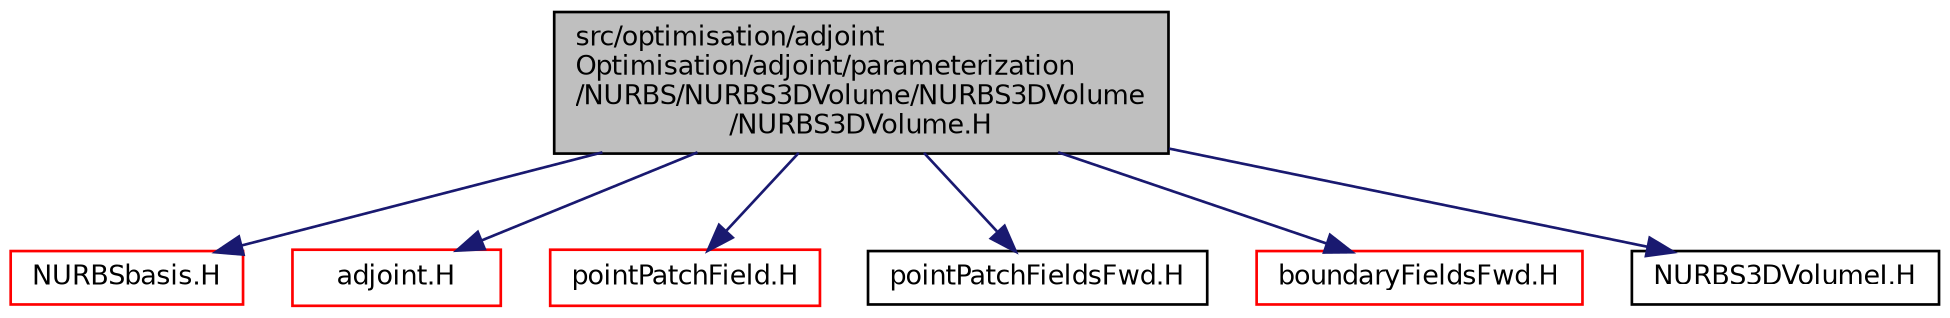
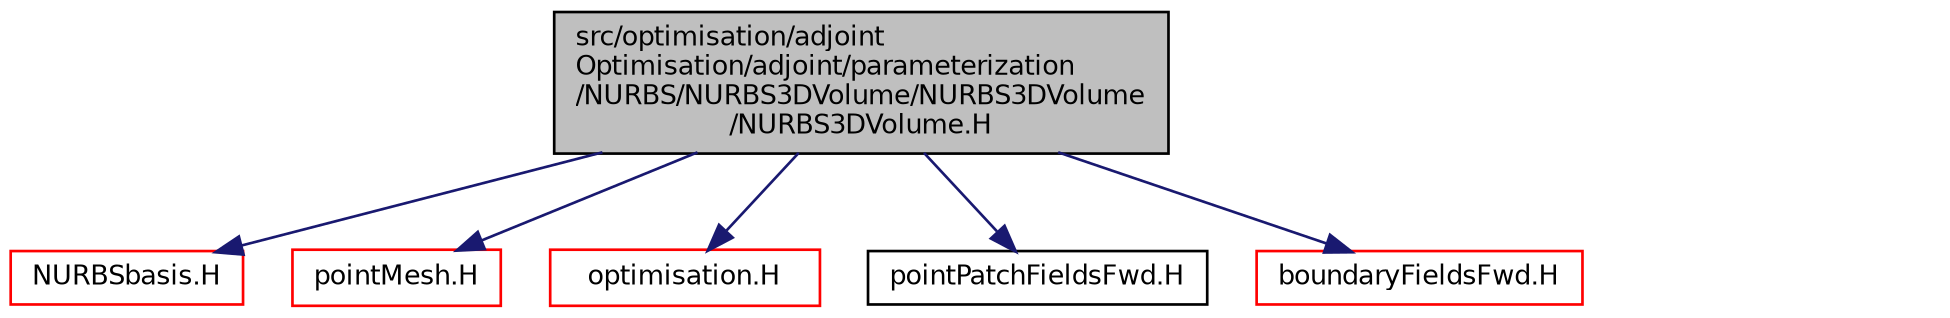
node "adjoint.H": label "adjoint.H" -> "pointMesh.H"
node "pointPatchField.H": label "pointPatchField.H" -> "optimisation.H"
node "NURBS3DVolumeI.H": removed
